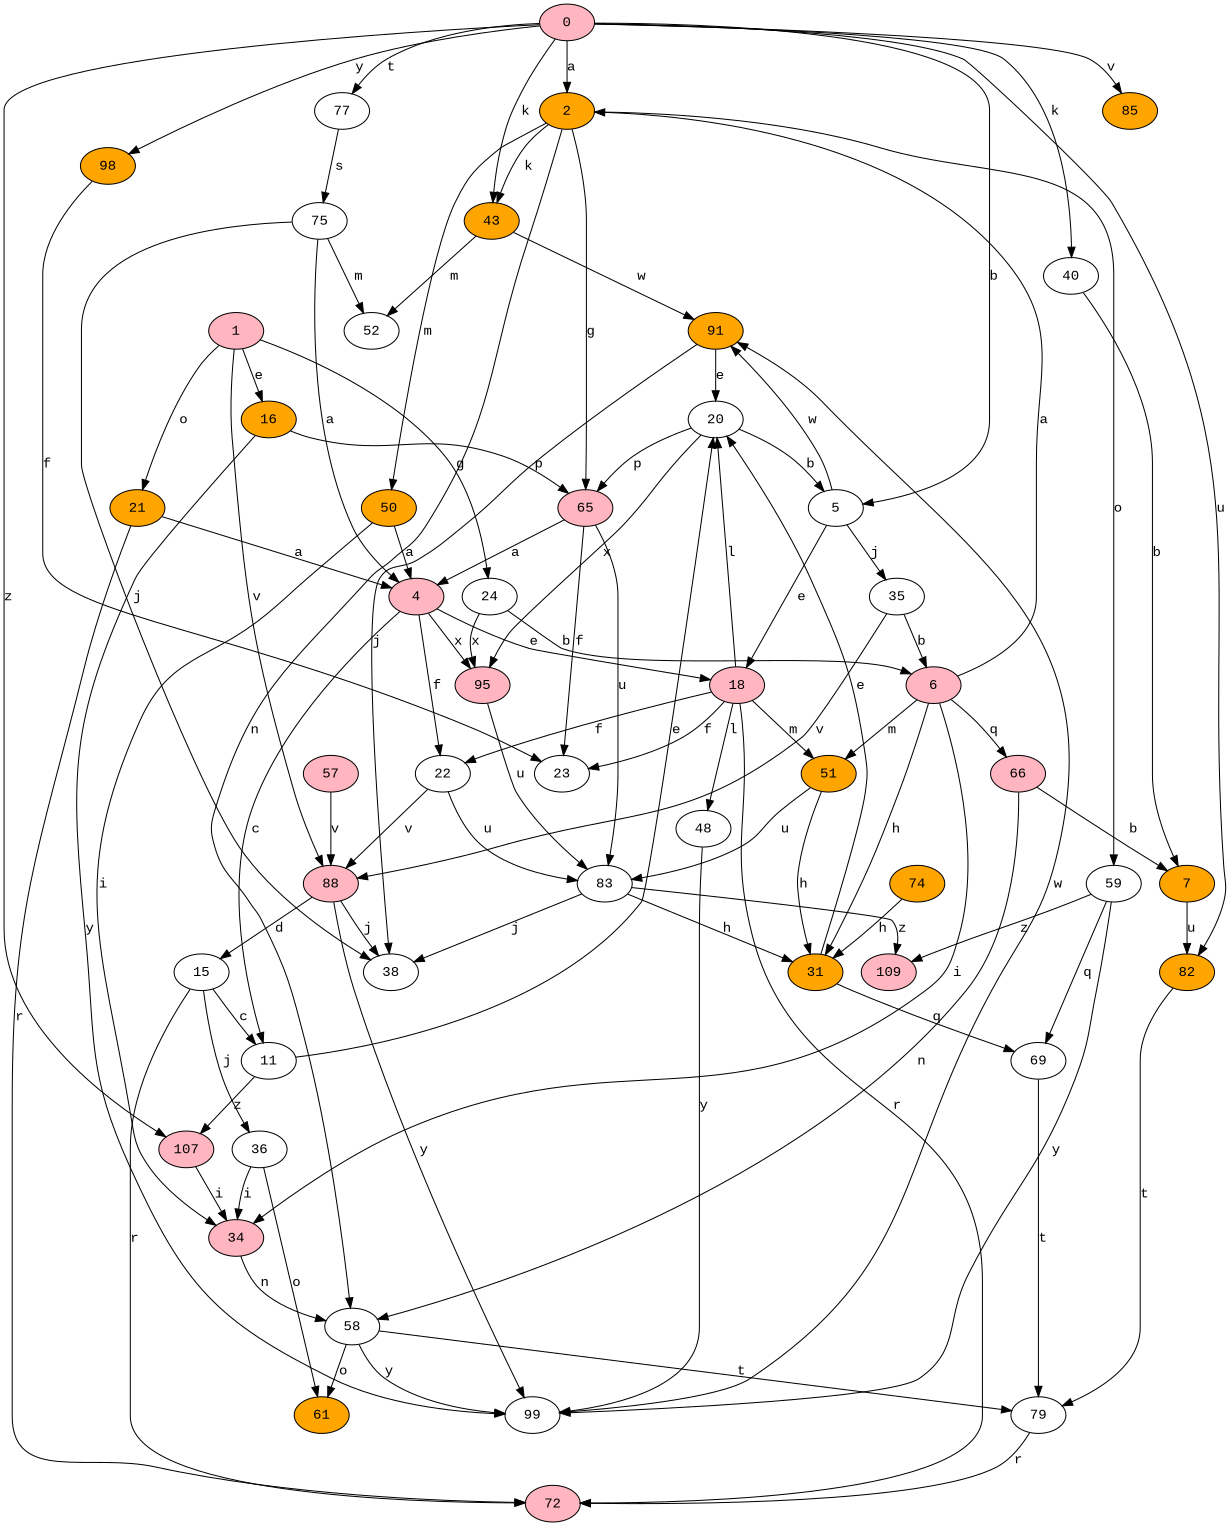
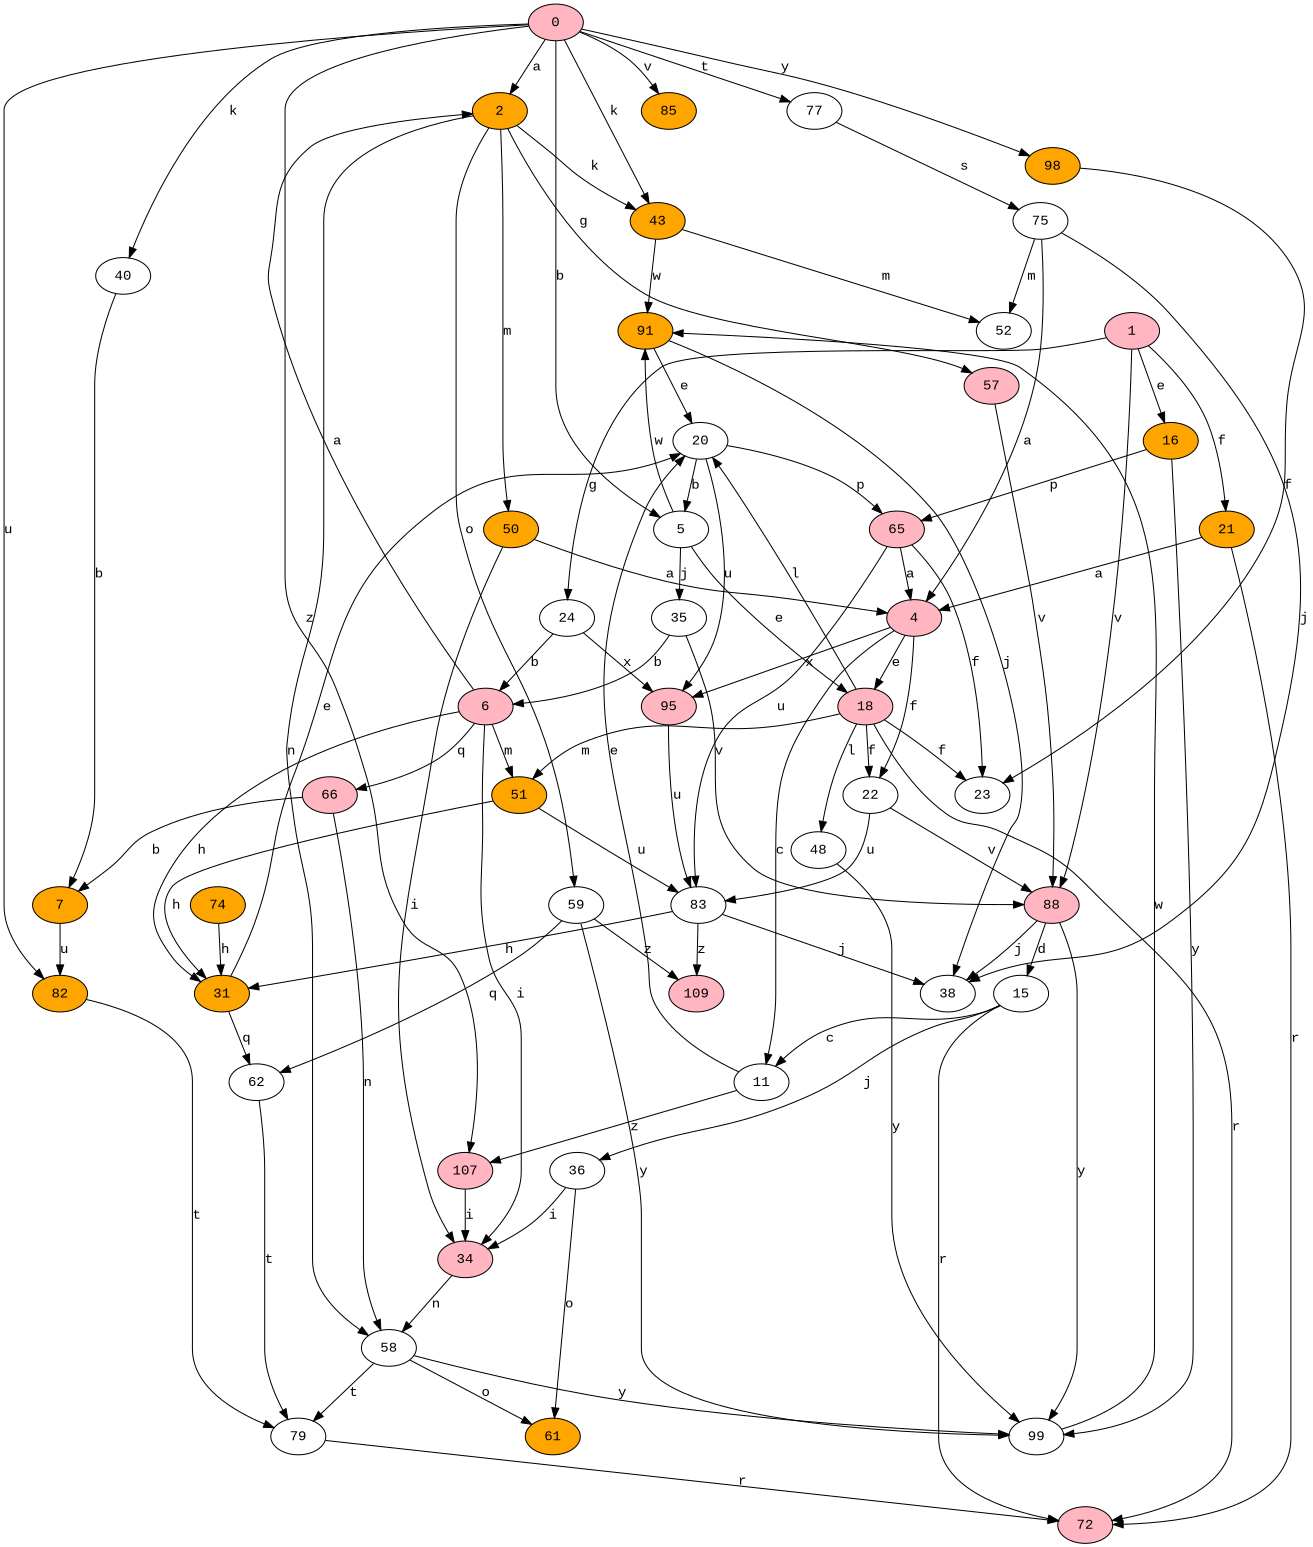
edge "2" -> "65": now "2" -> "57"
edge "1" -> "21": label "o" -> "f"
edge "20" -> "95": label "x" -> "u"
node "69": label "69" -> "62"
